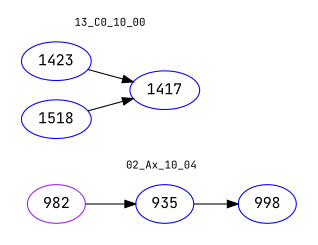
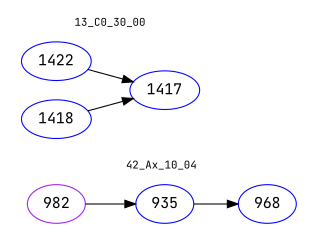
cluster "13_C0_10_00": label "13_C0_10_00" -> "13_C0_30_00"
node "1423": label "1423" -> "1422"
node "1518": label "1518" -> "1418"
cluster "02_Ax_10_04": label "02_Ax_10_04" -> "42_Ax_10_04"
node "998": label "998" -> "968"
